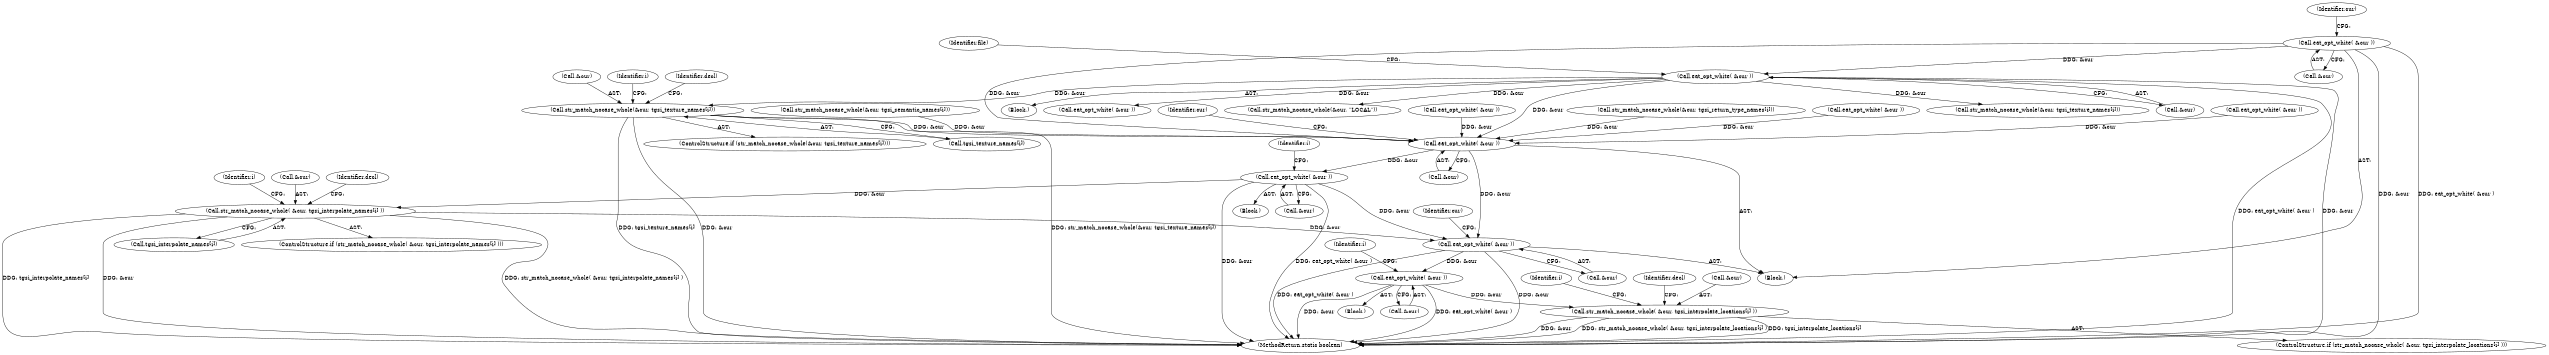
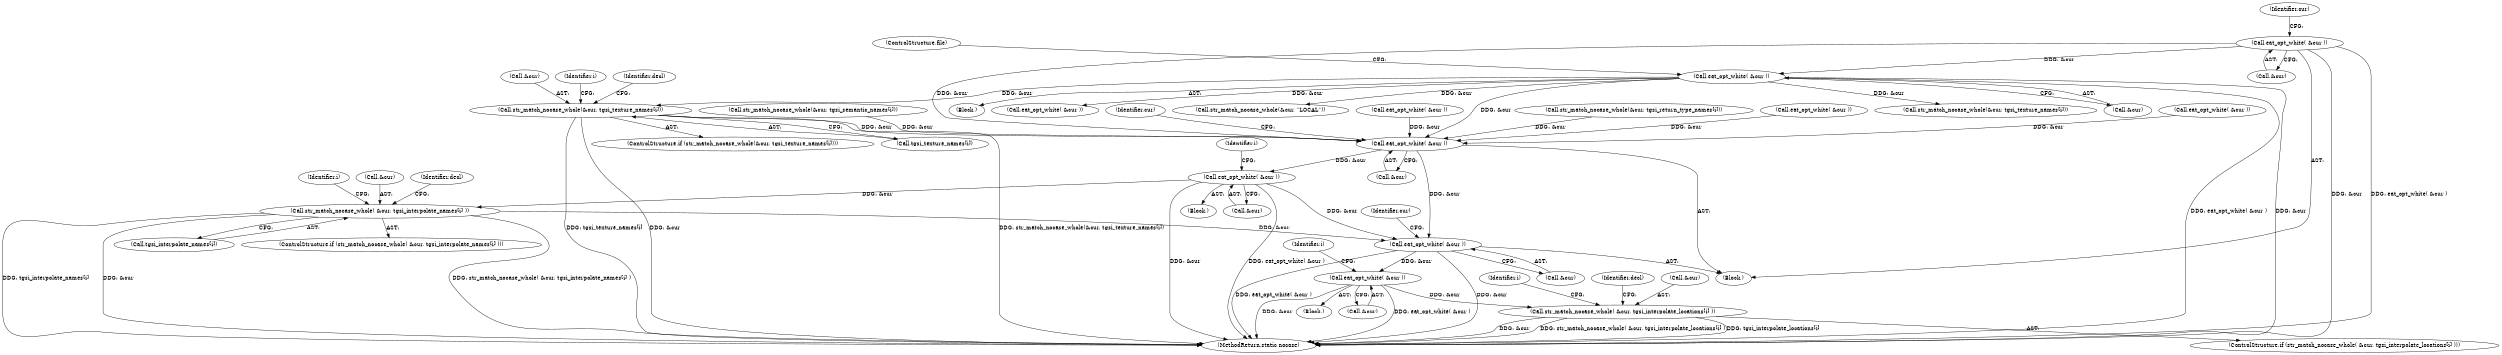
node "(Identifier,file)": label "(Identifier,file)" -> "(ControlStructure,file)"
node "(MethodReturn,static boolean)": label "(MethodReturn,static boolean)" -> "(MethodReturn,static nocase)"
